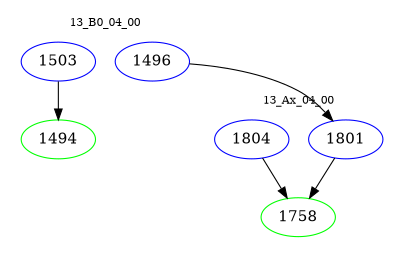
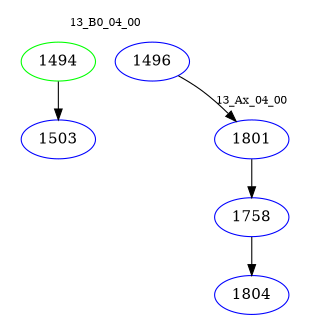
edge "1503" -> "1494": reversed
edge "1804" -> "1758": reversed
node "1758": color green -> blue
